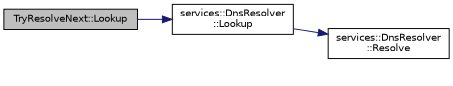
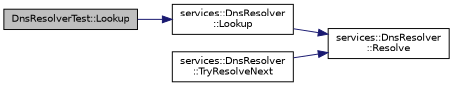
node "TryResolveNext::Lookup": label "TryResolveNext::Lookup" -> "DnsResolverTest::Lookup"
node "services::DnsResolver ::TryResolveNext": added
